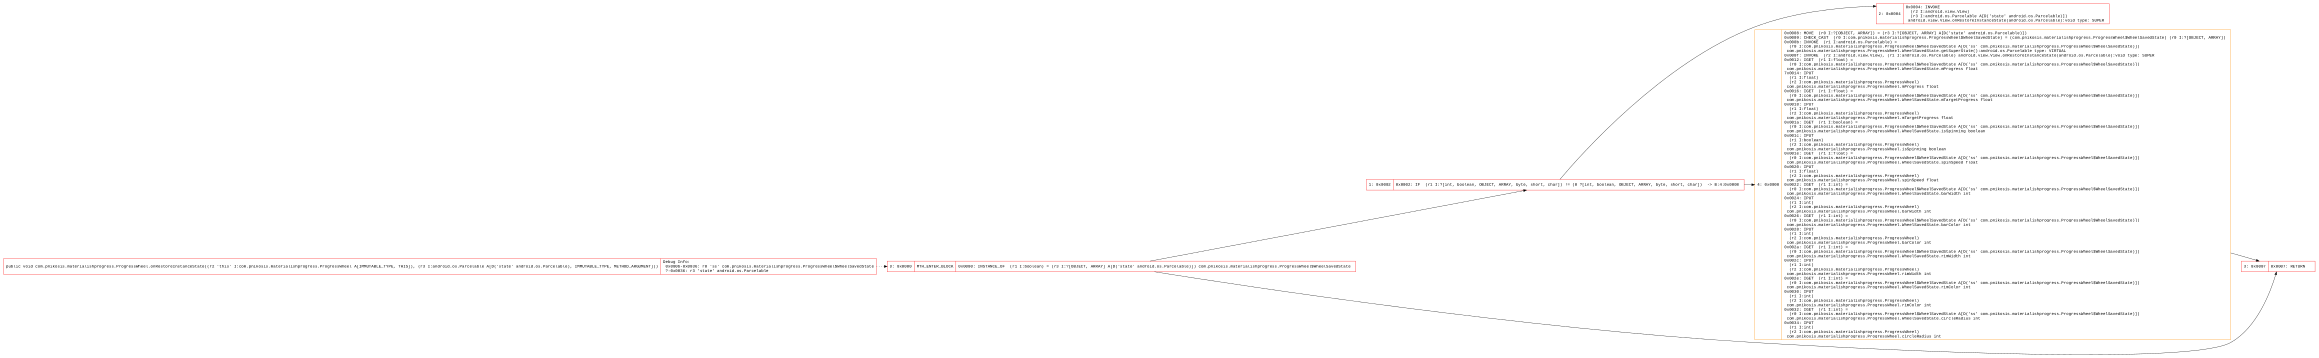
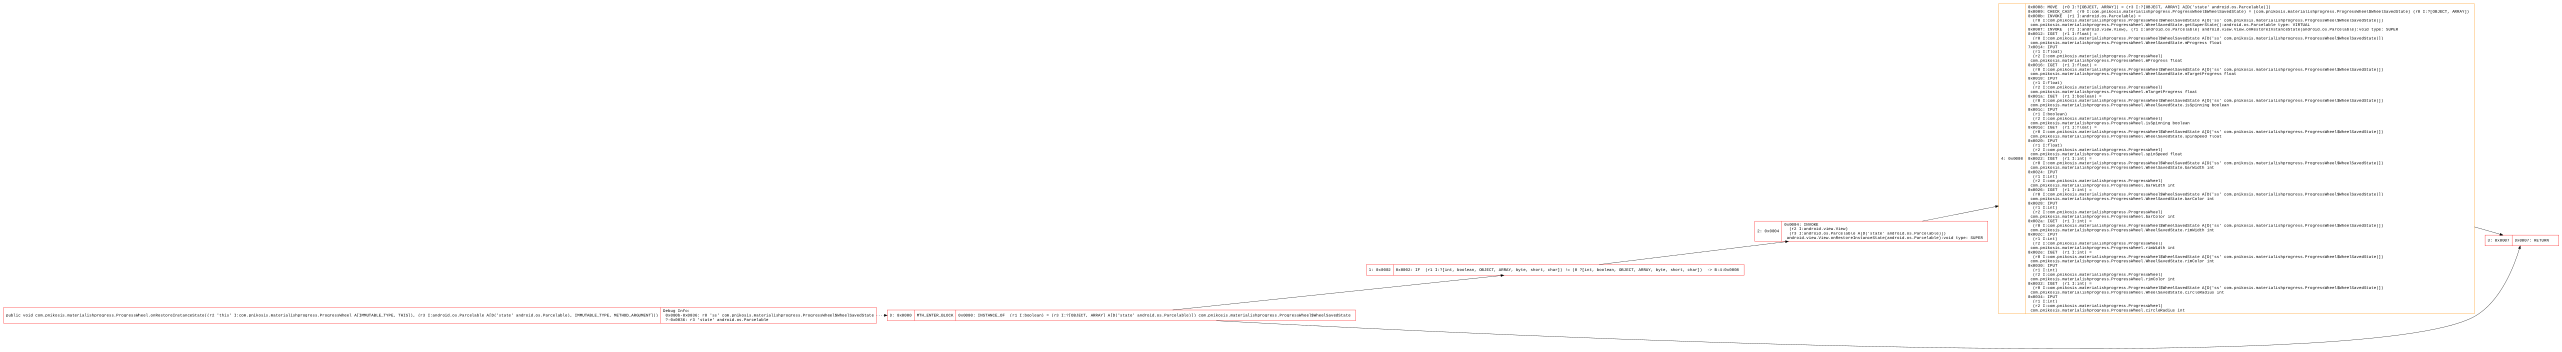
edge "1: 0x0002" -> "4: 0x0008": now "2: 0x0004" -> "4: 0x0008"
